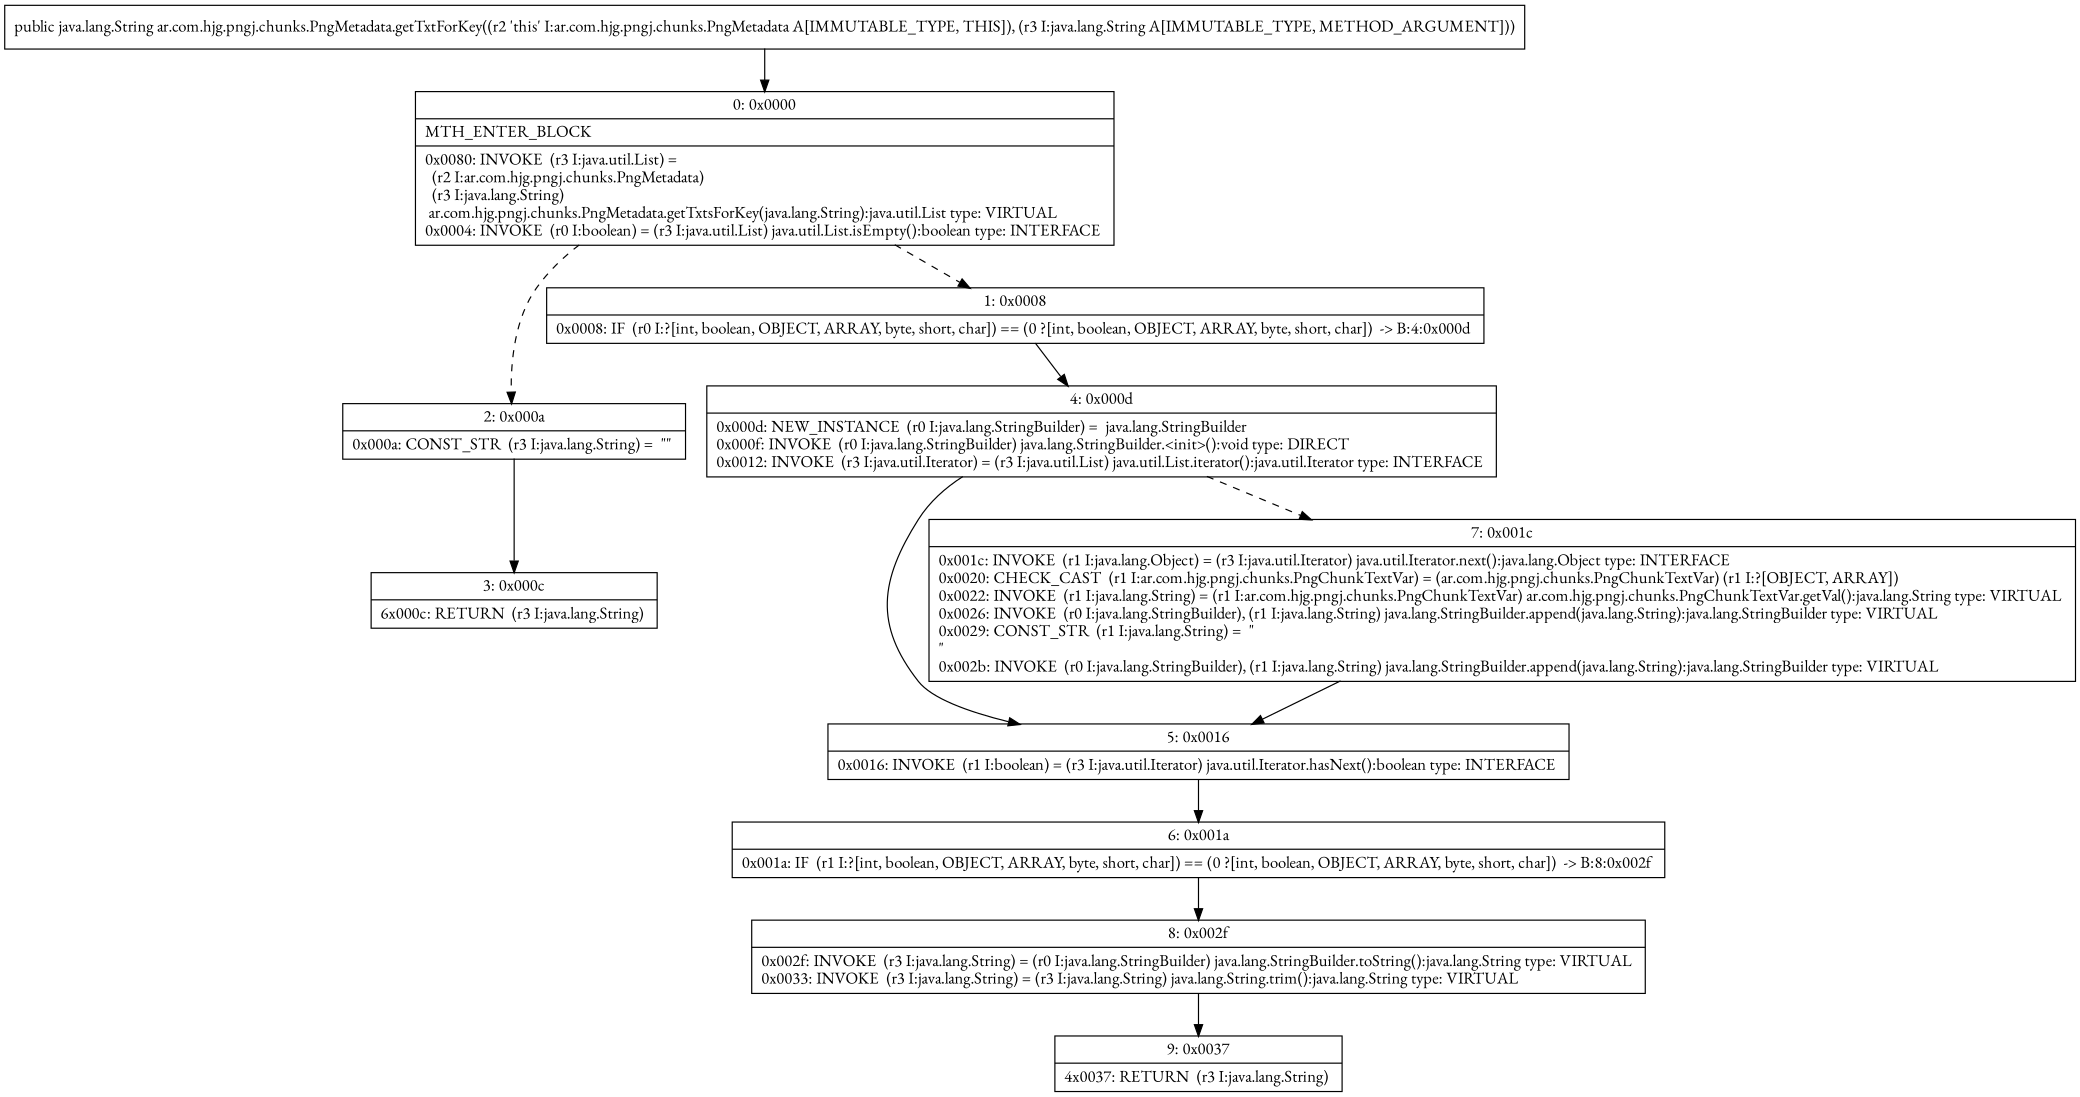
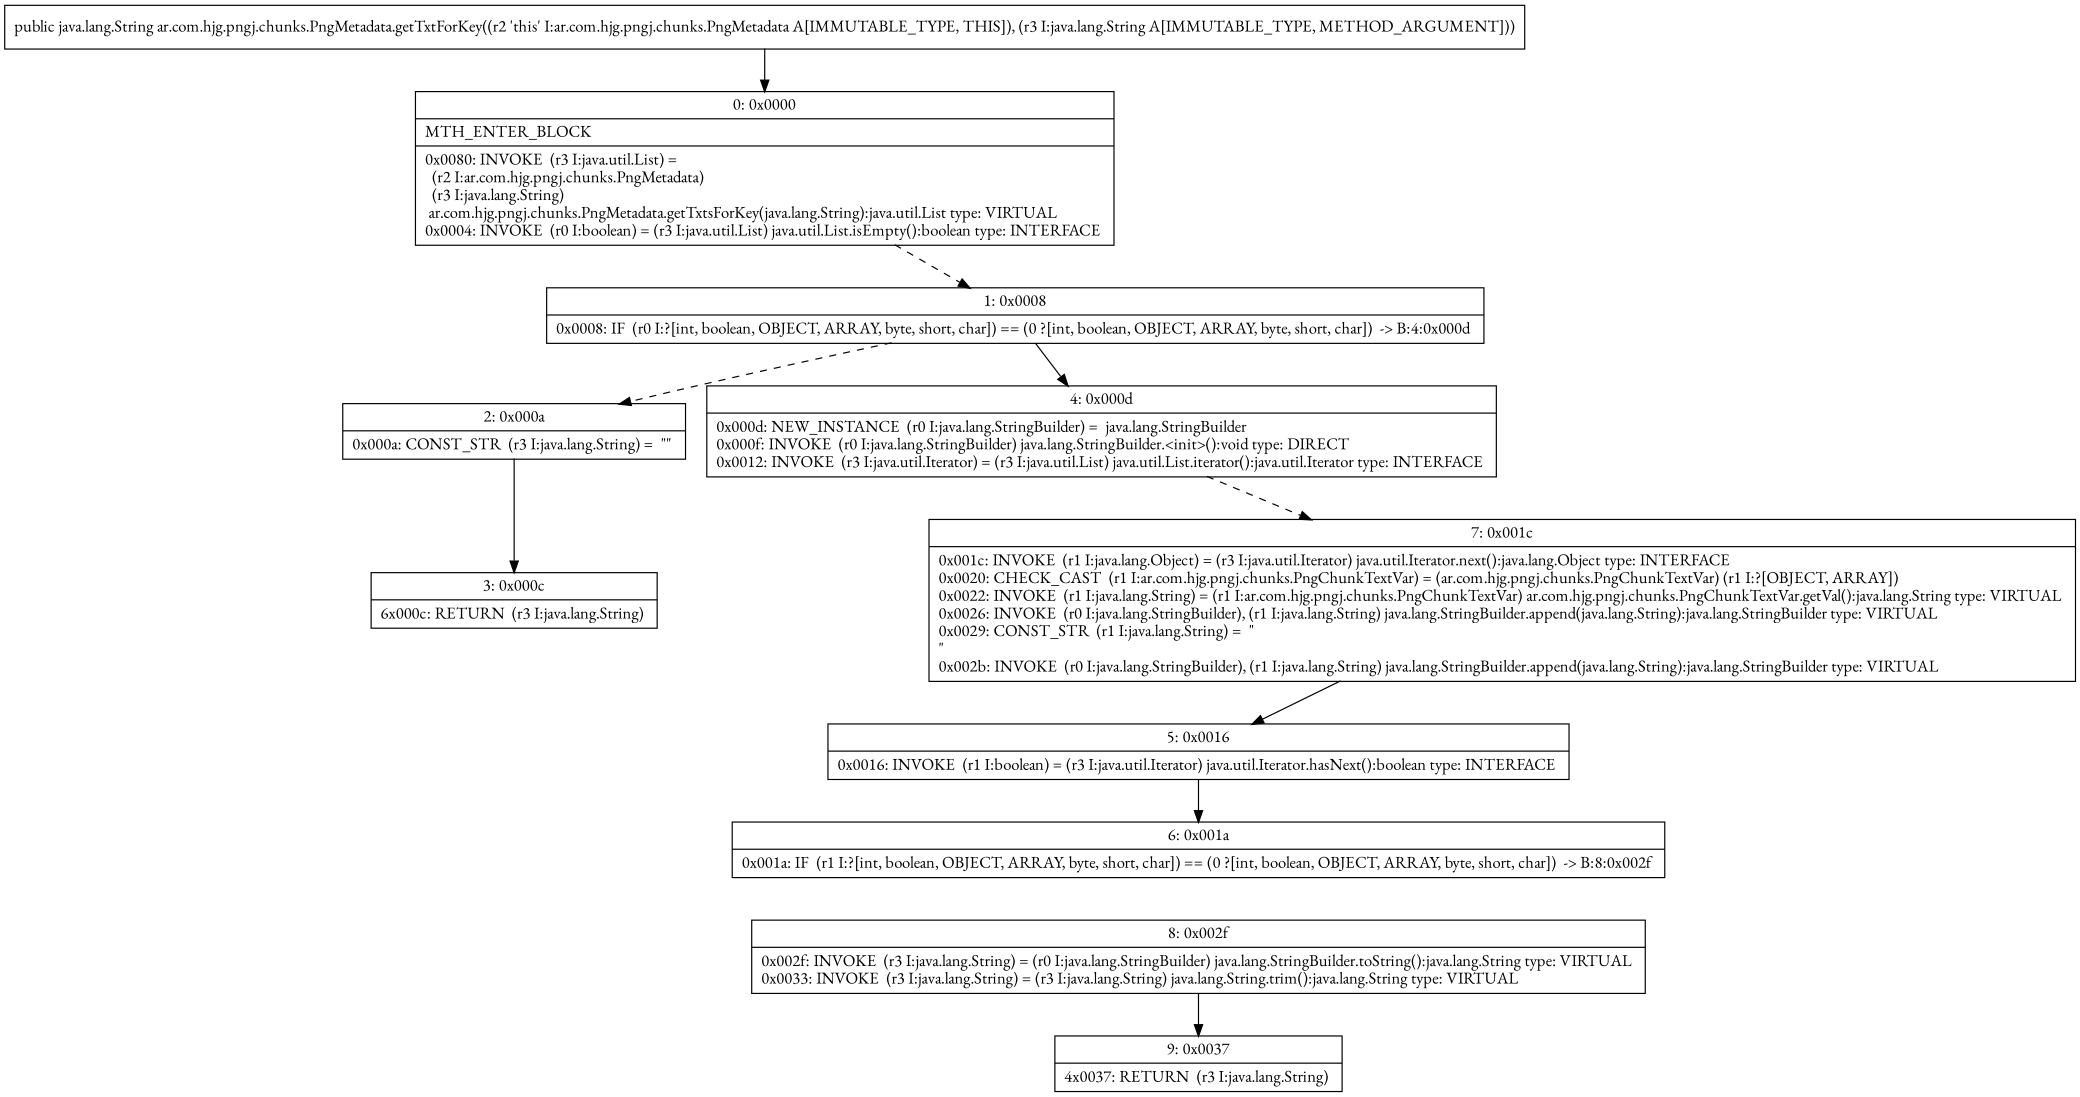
edge "0: 0x0000" -> "2: 0x000a": now "1: 0x0008" -> "2: 0x000a"
edge "4: 0x000d" -> "5: 0x0016": removed
edge "6: 0x001a" -> "8: 0x002f": removed
